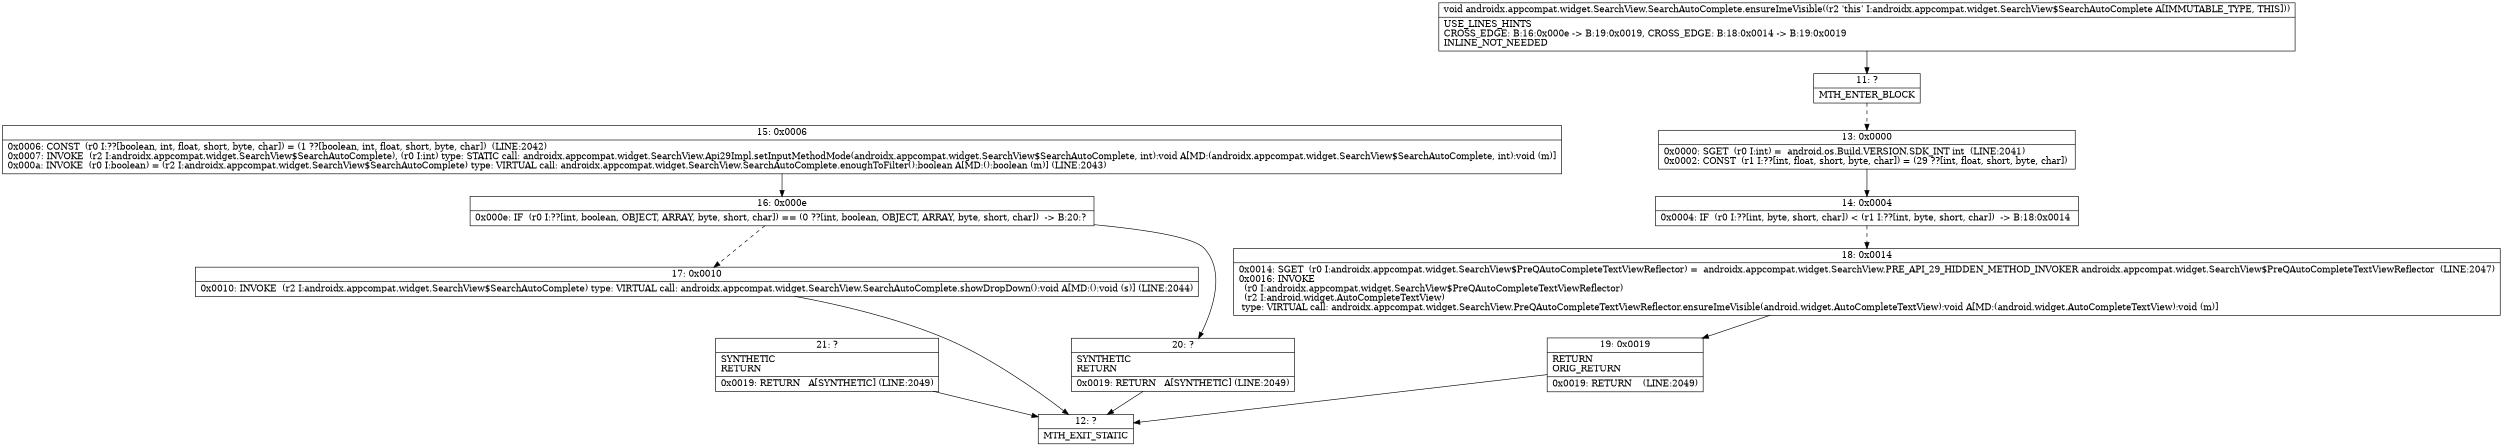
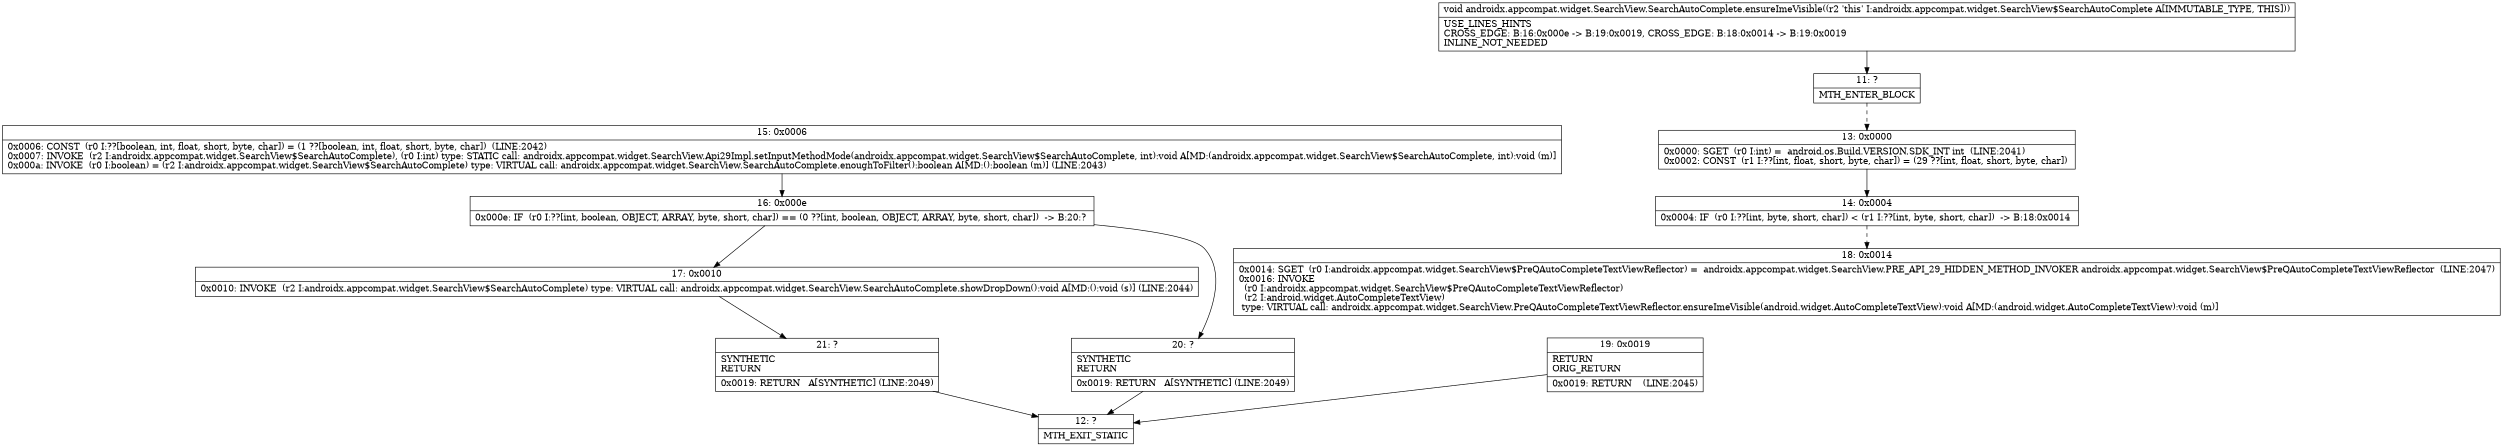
edge "16: 0x000e" -> "17: 0x0010": style dashed -> solid
edge "18: 0x0014" -> "19: 0x0019": removed
edge "17: 0x0010" -> "12: ?": now "17: 0x0010" -> "21: ?"
node "19: 0x0019": text "0x0019: RETURN    (LINE:2049)" -> "0x0019: RETURN    (LINE:2045)"
